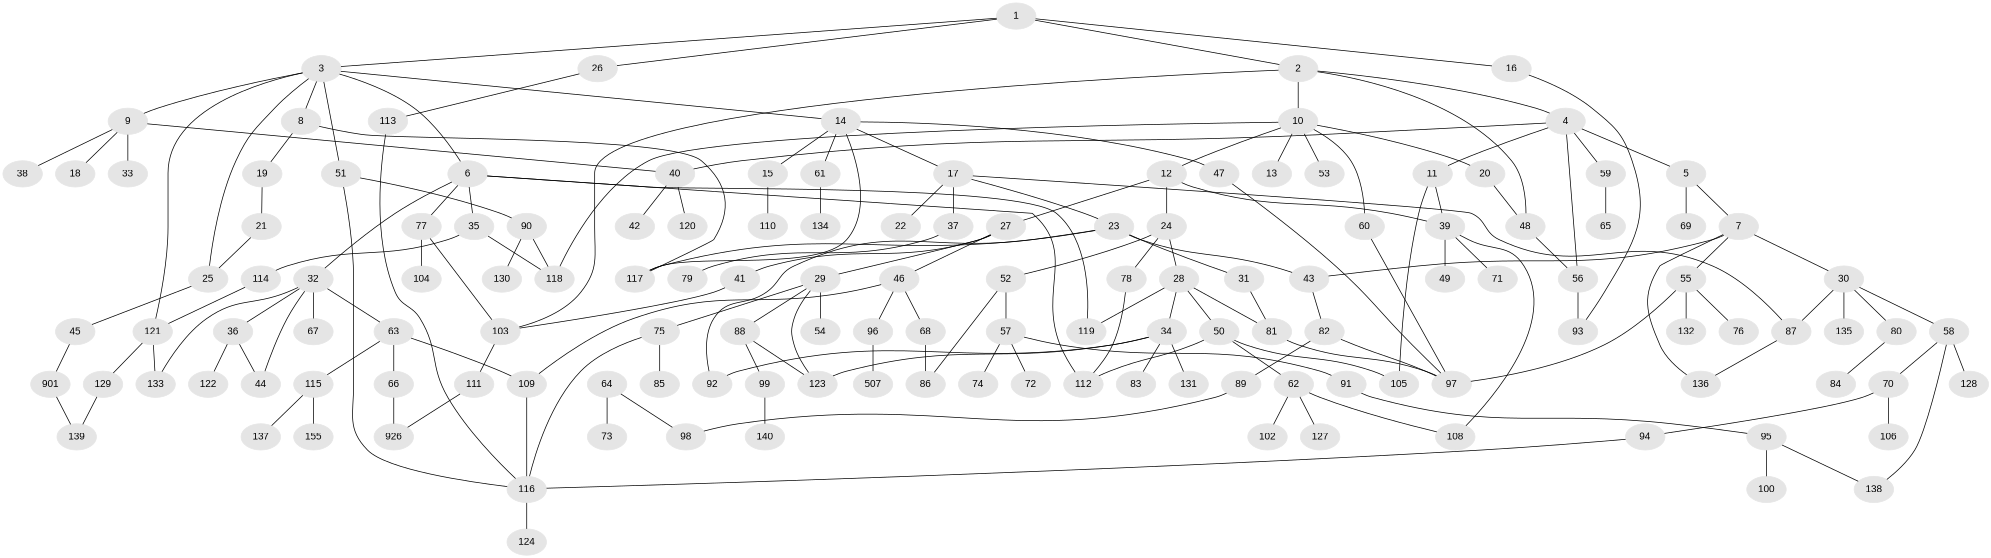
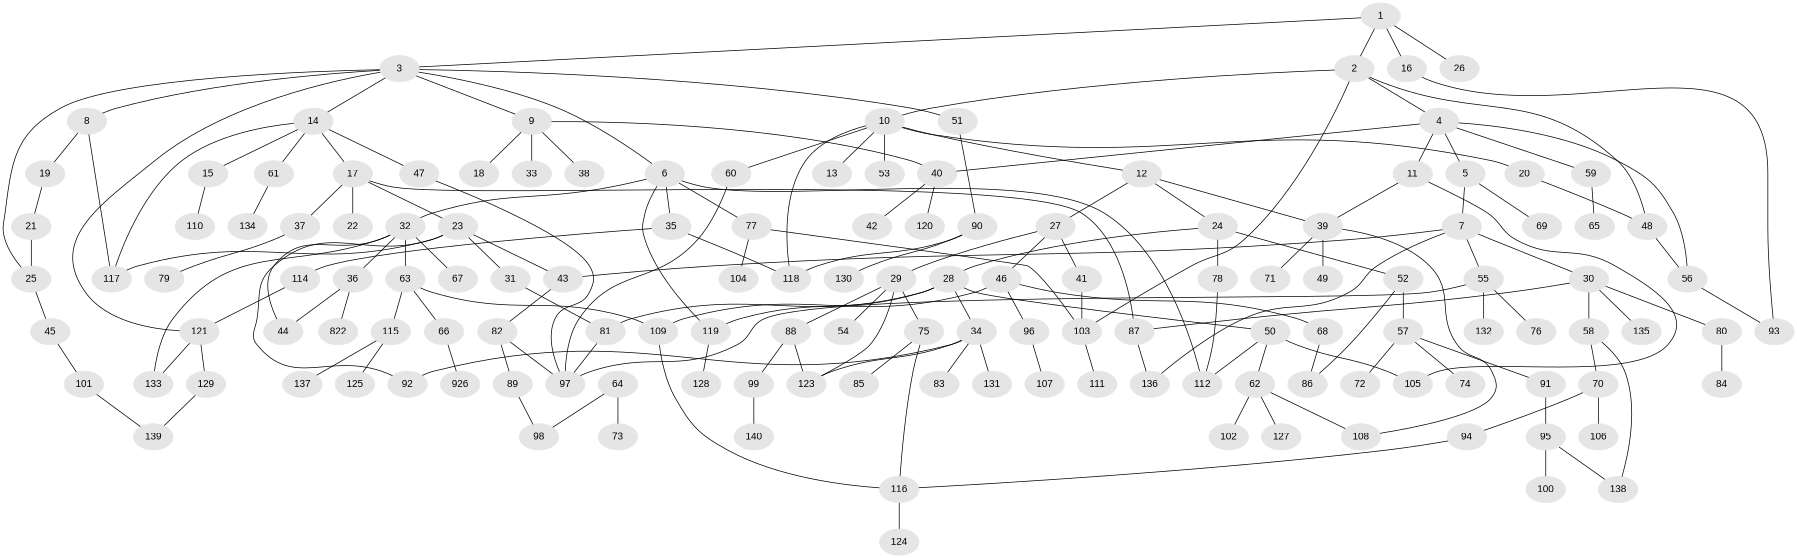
node "113": removed
edge "58" -- "128": now "119" -- "128"
node "901": label "901" -> "101"
node "122": label "122" -> "822"
node "507": label "507" -> "107"
edge "51" -- "116": removed
edge "111" -- "926": removed
node "155": label "155" -> "125"
